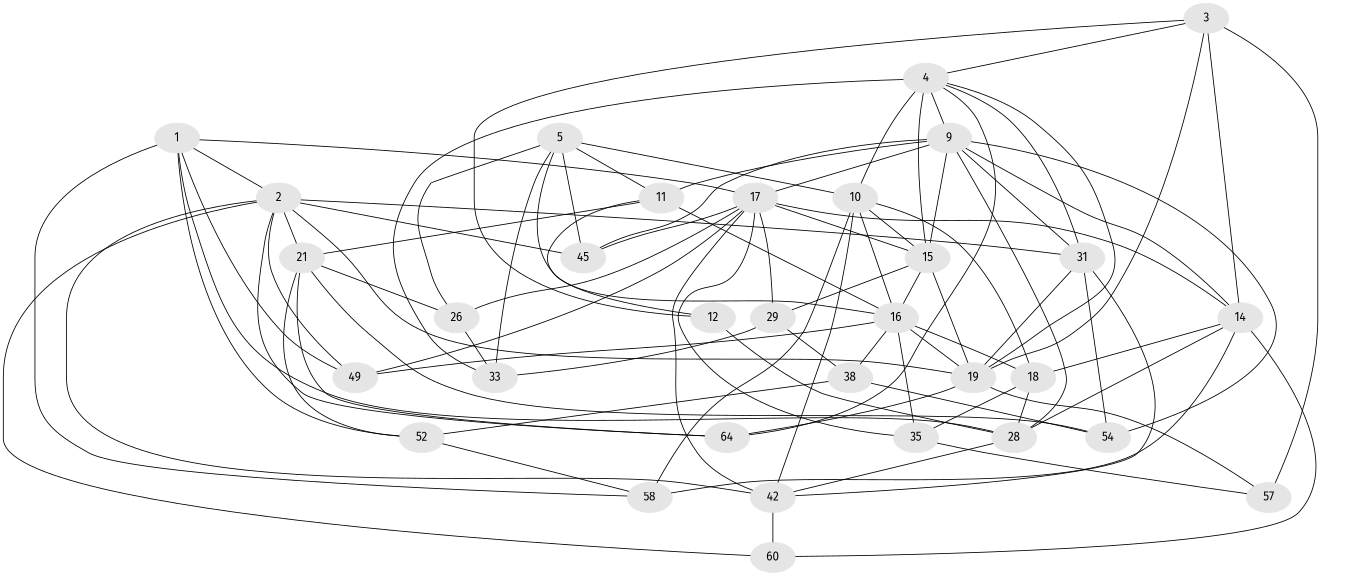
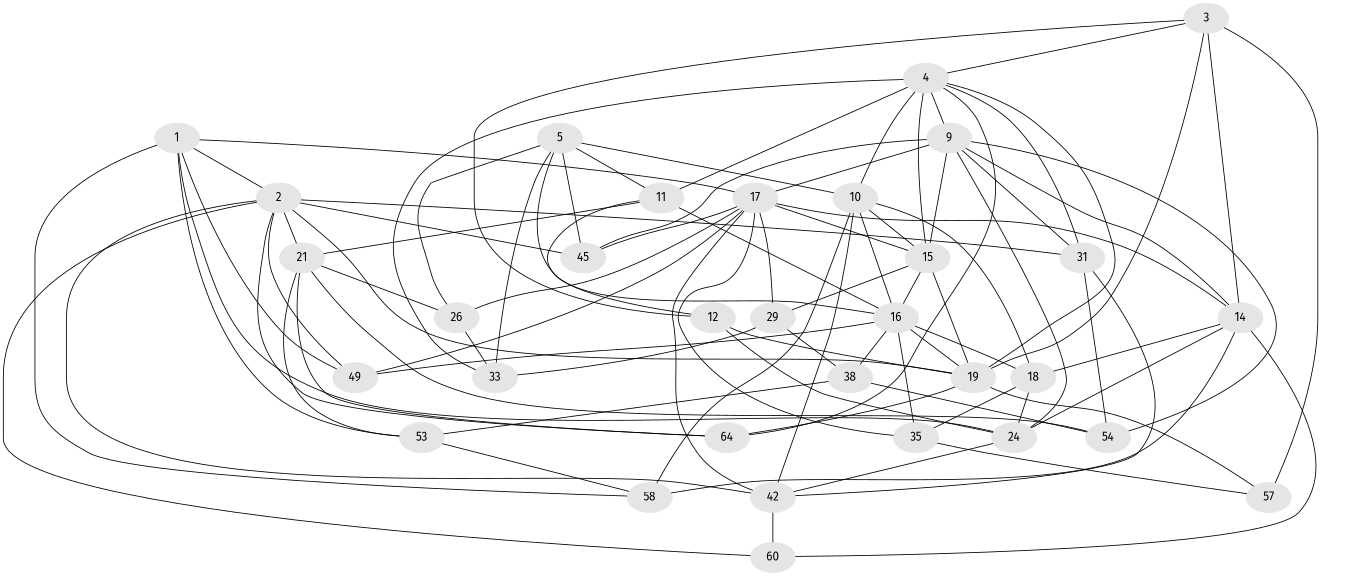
edge "9" -- "11": now "4" -- "11"
edge "31" -- "19": now "12" -- "19"
node "52": label "52" -> "53"
node "28": label "28" -> "24"
